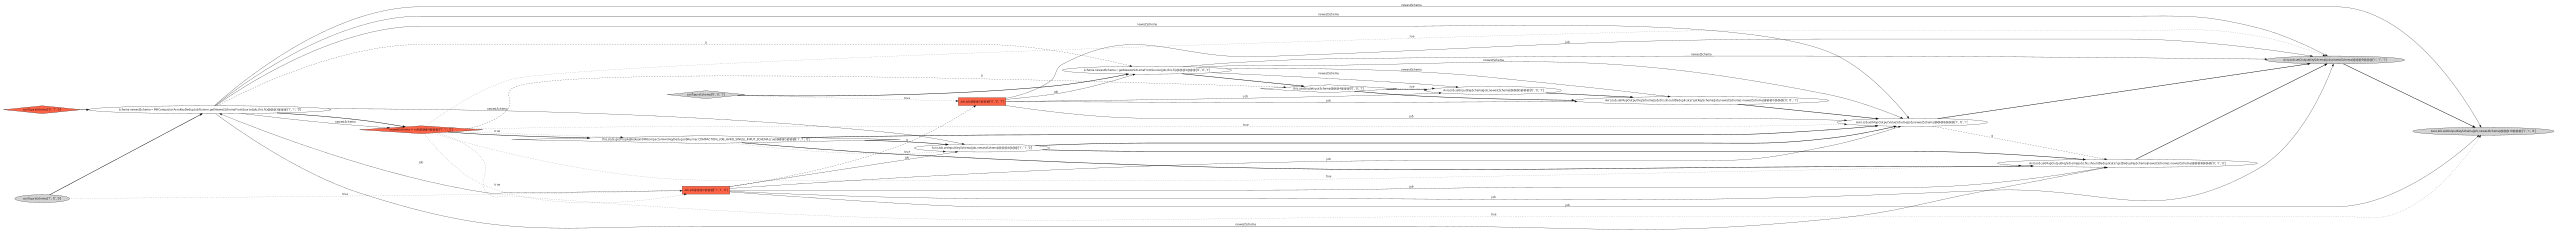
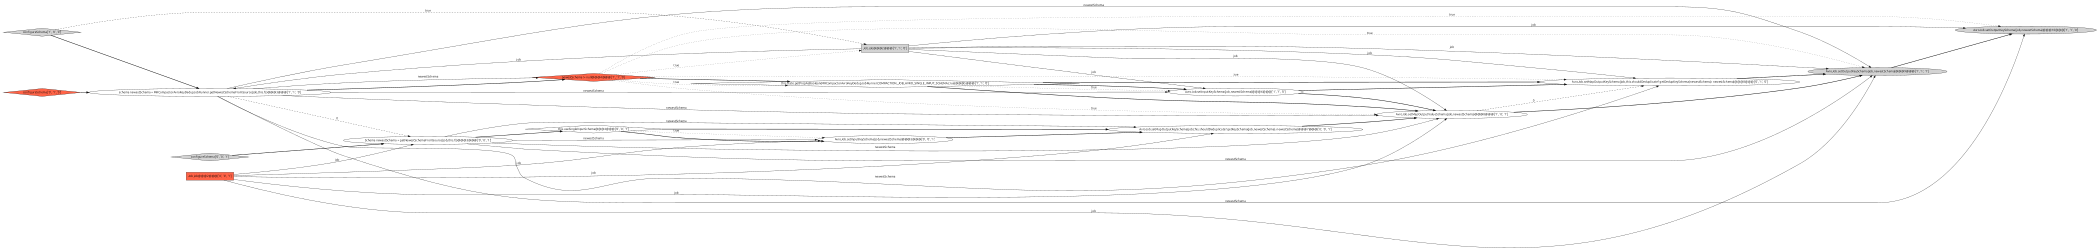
edge "newestSchema != null@@@4@@@['1', '1', '0']" -> "this.useSingleInputSchema@@@4@@@['0', '0', '1']": removed, label "0"
edge "configureSchema['0', '0', '1']" -> "Job job@@@2@@@['0', '0', '1']": removed, label "true"
edge "Job job@@@2@@@['1', '1', '0']" -> "Job job@@@2@@@['0', '0', '1']": removed, label "0"
node "Job job@@@2@@@['1', '1', '0']": fillcolor tomato -> lightgray
edge "configureSchema['1', '0', '0']" -> "Job job@@@2@@@['1', '1', '0']": style dotted -> dashed
node "configureSchema['1', '0', '0']": shape ellipse -> diamond
